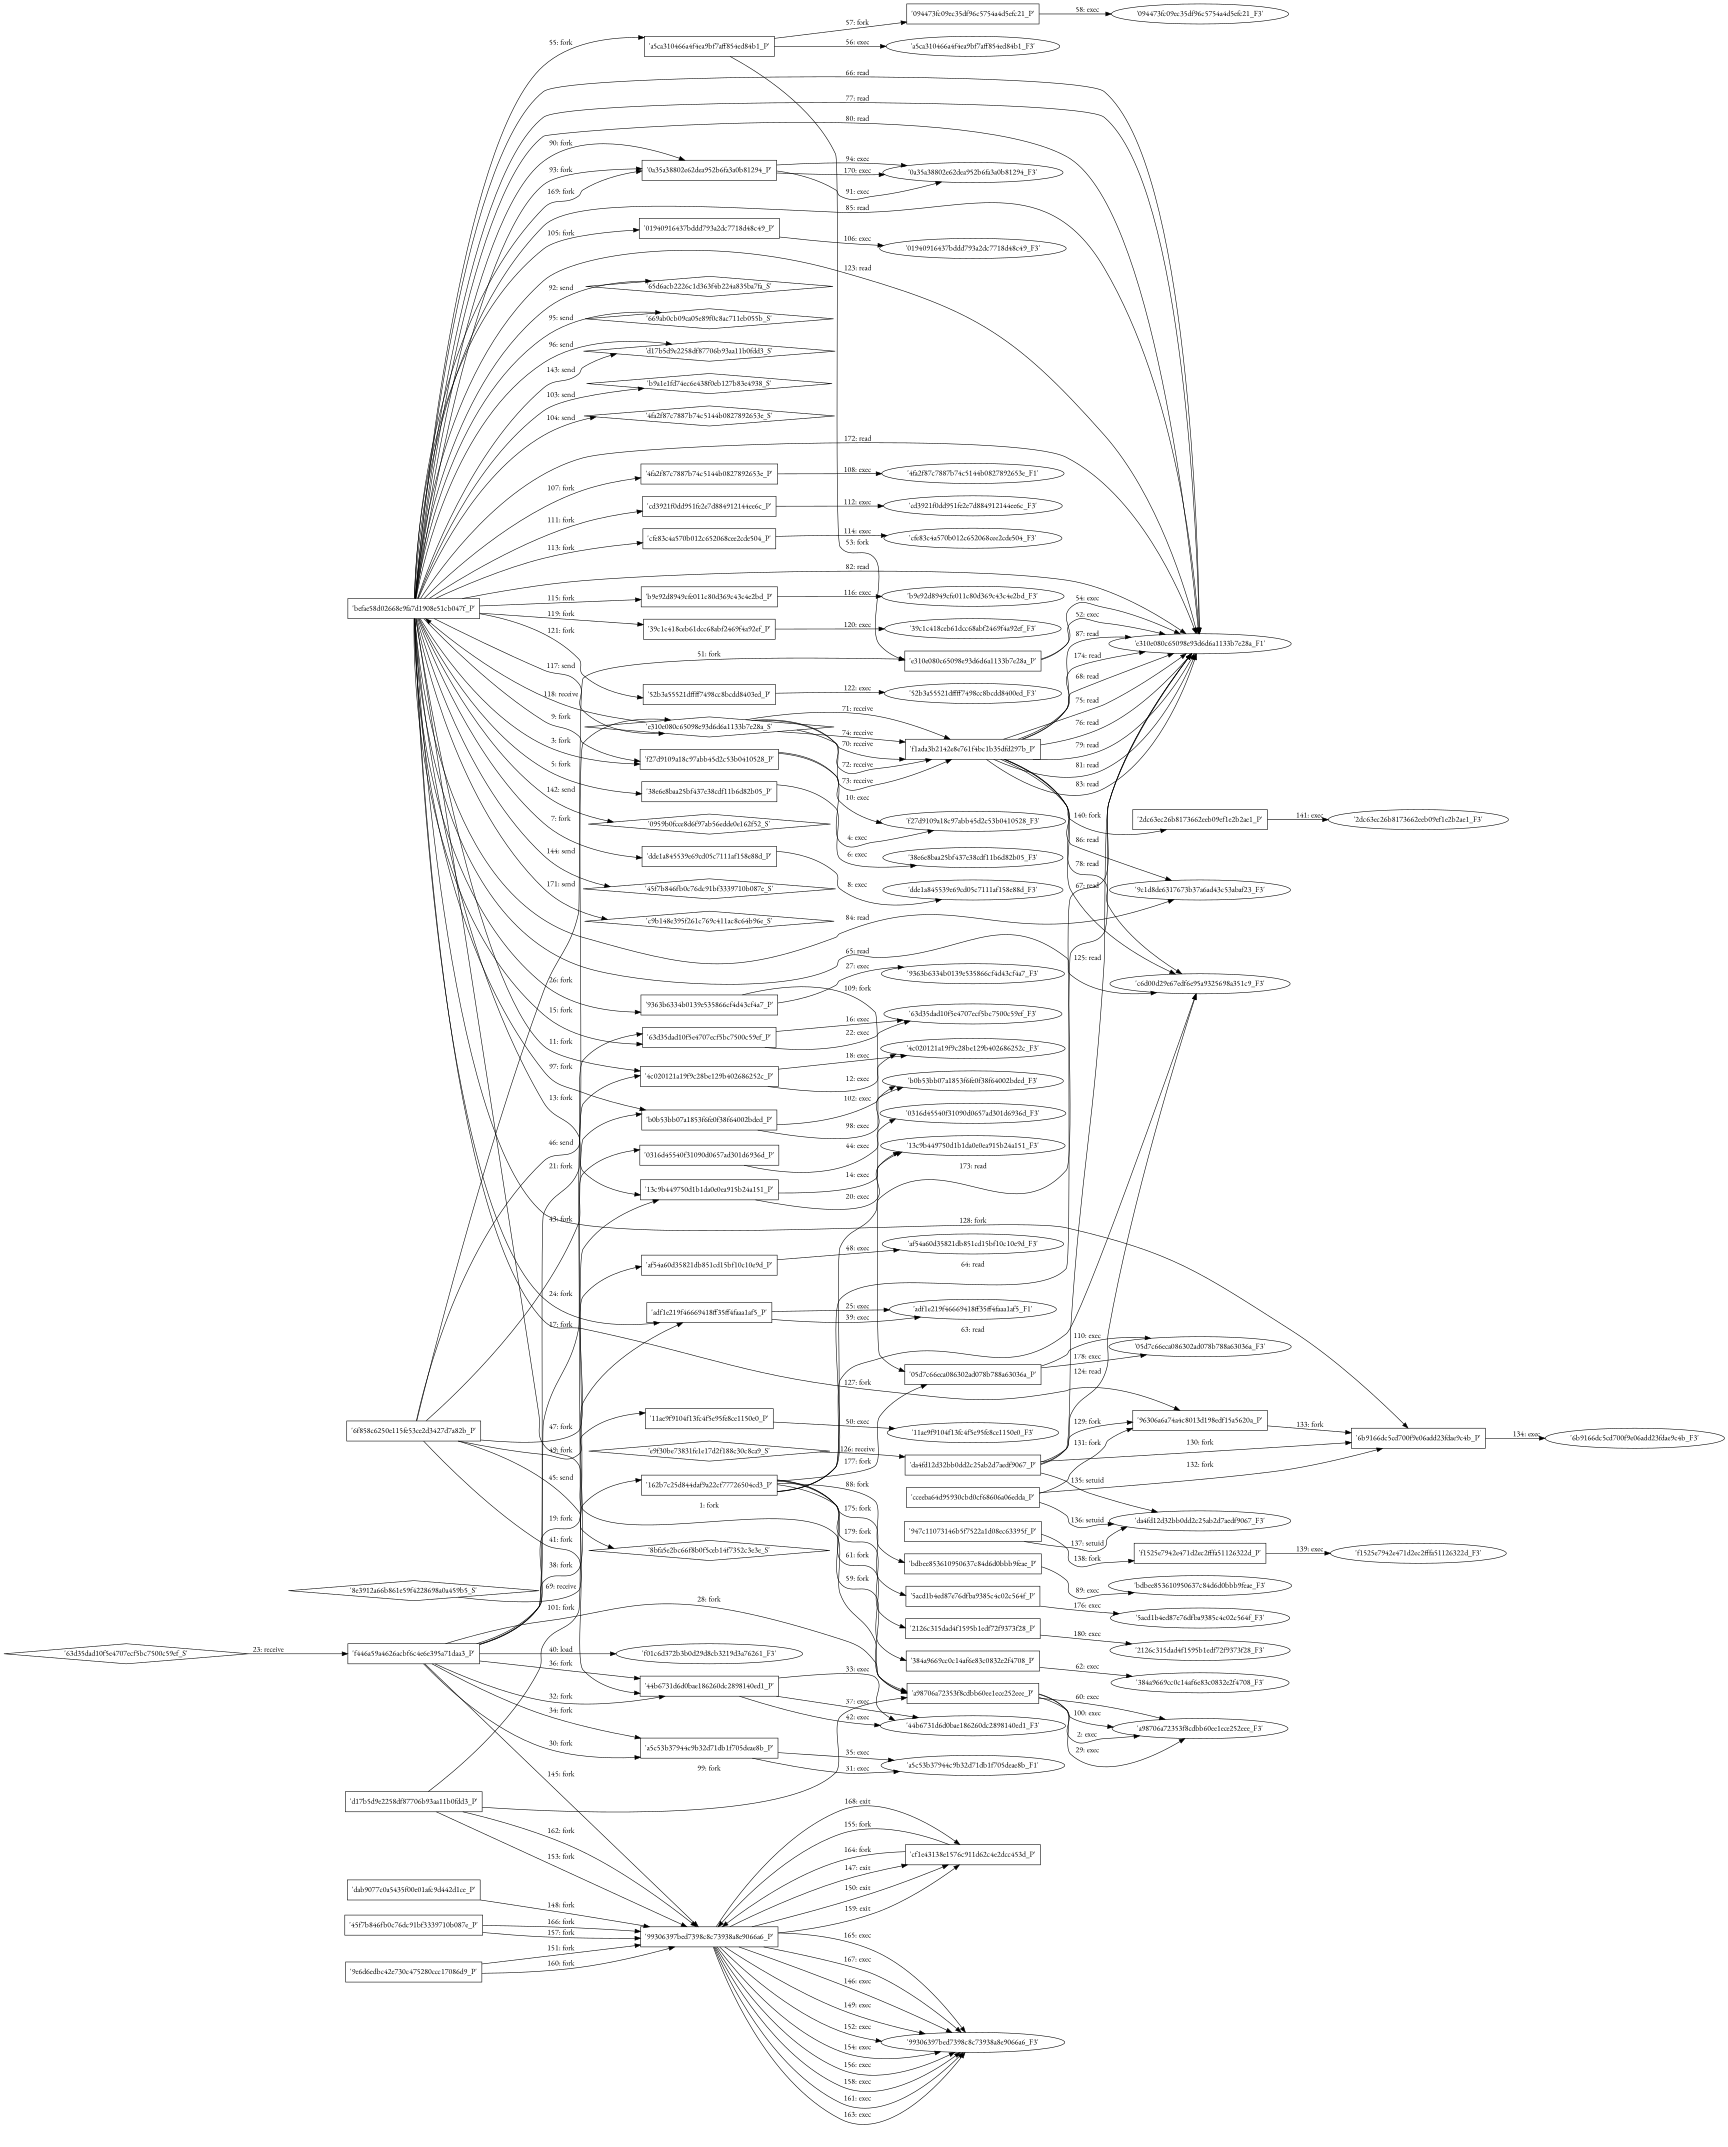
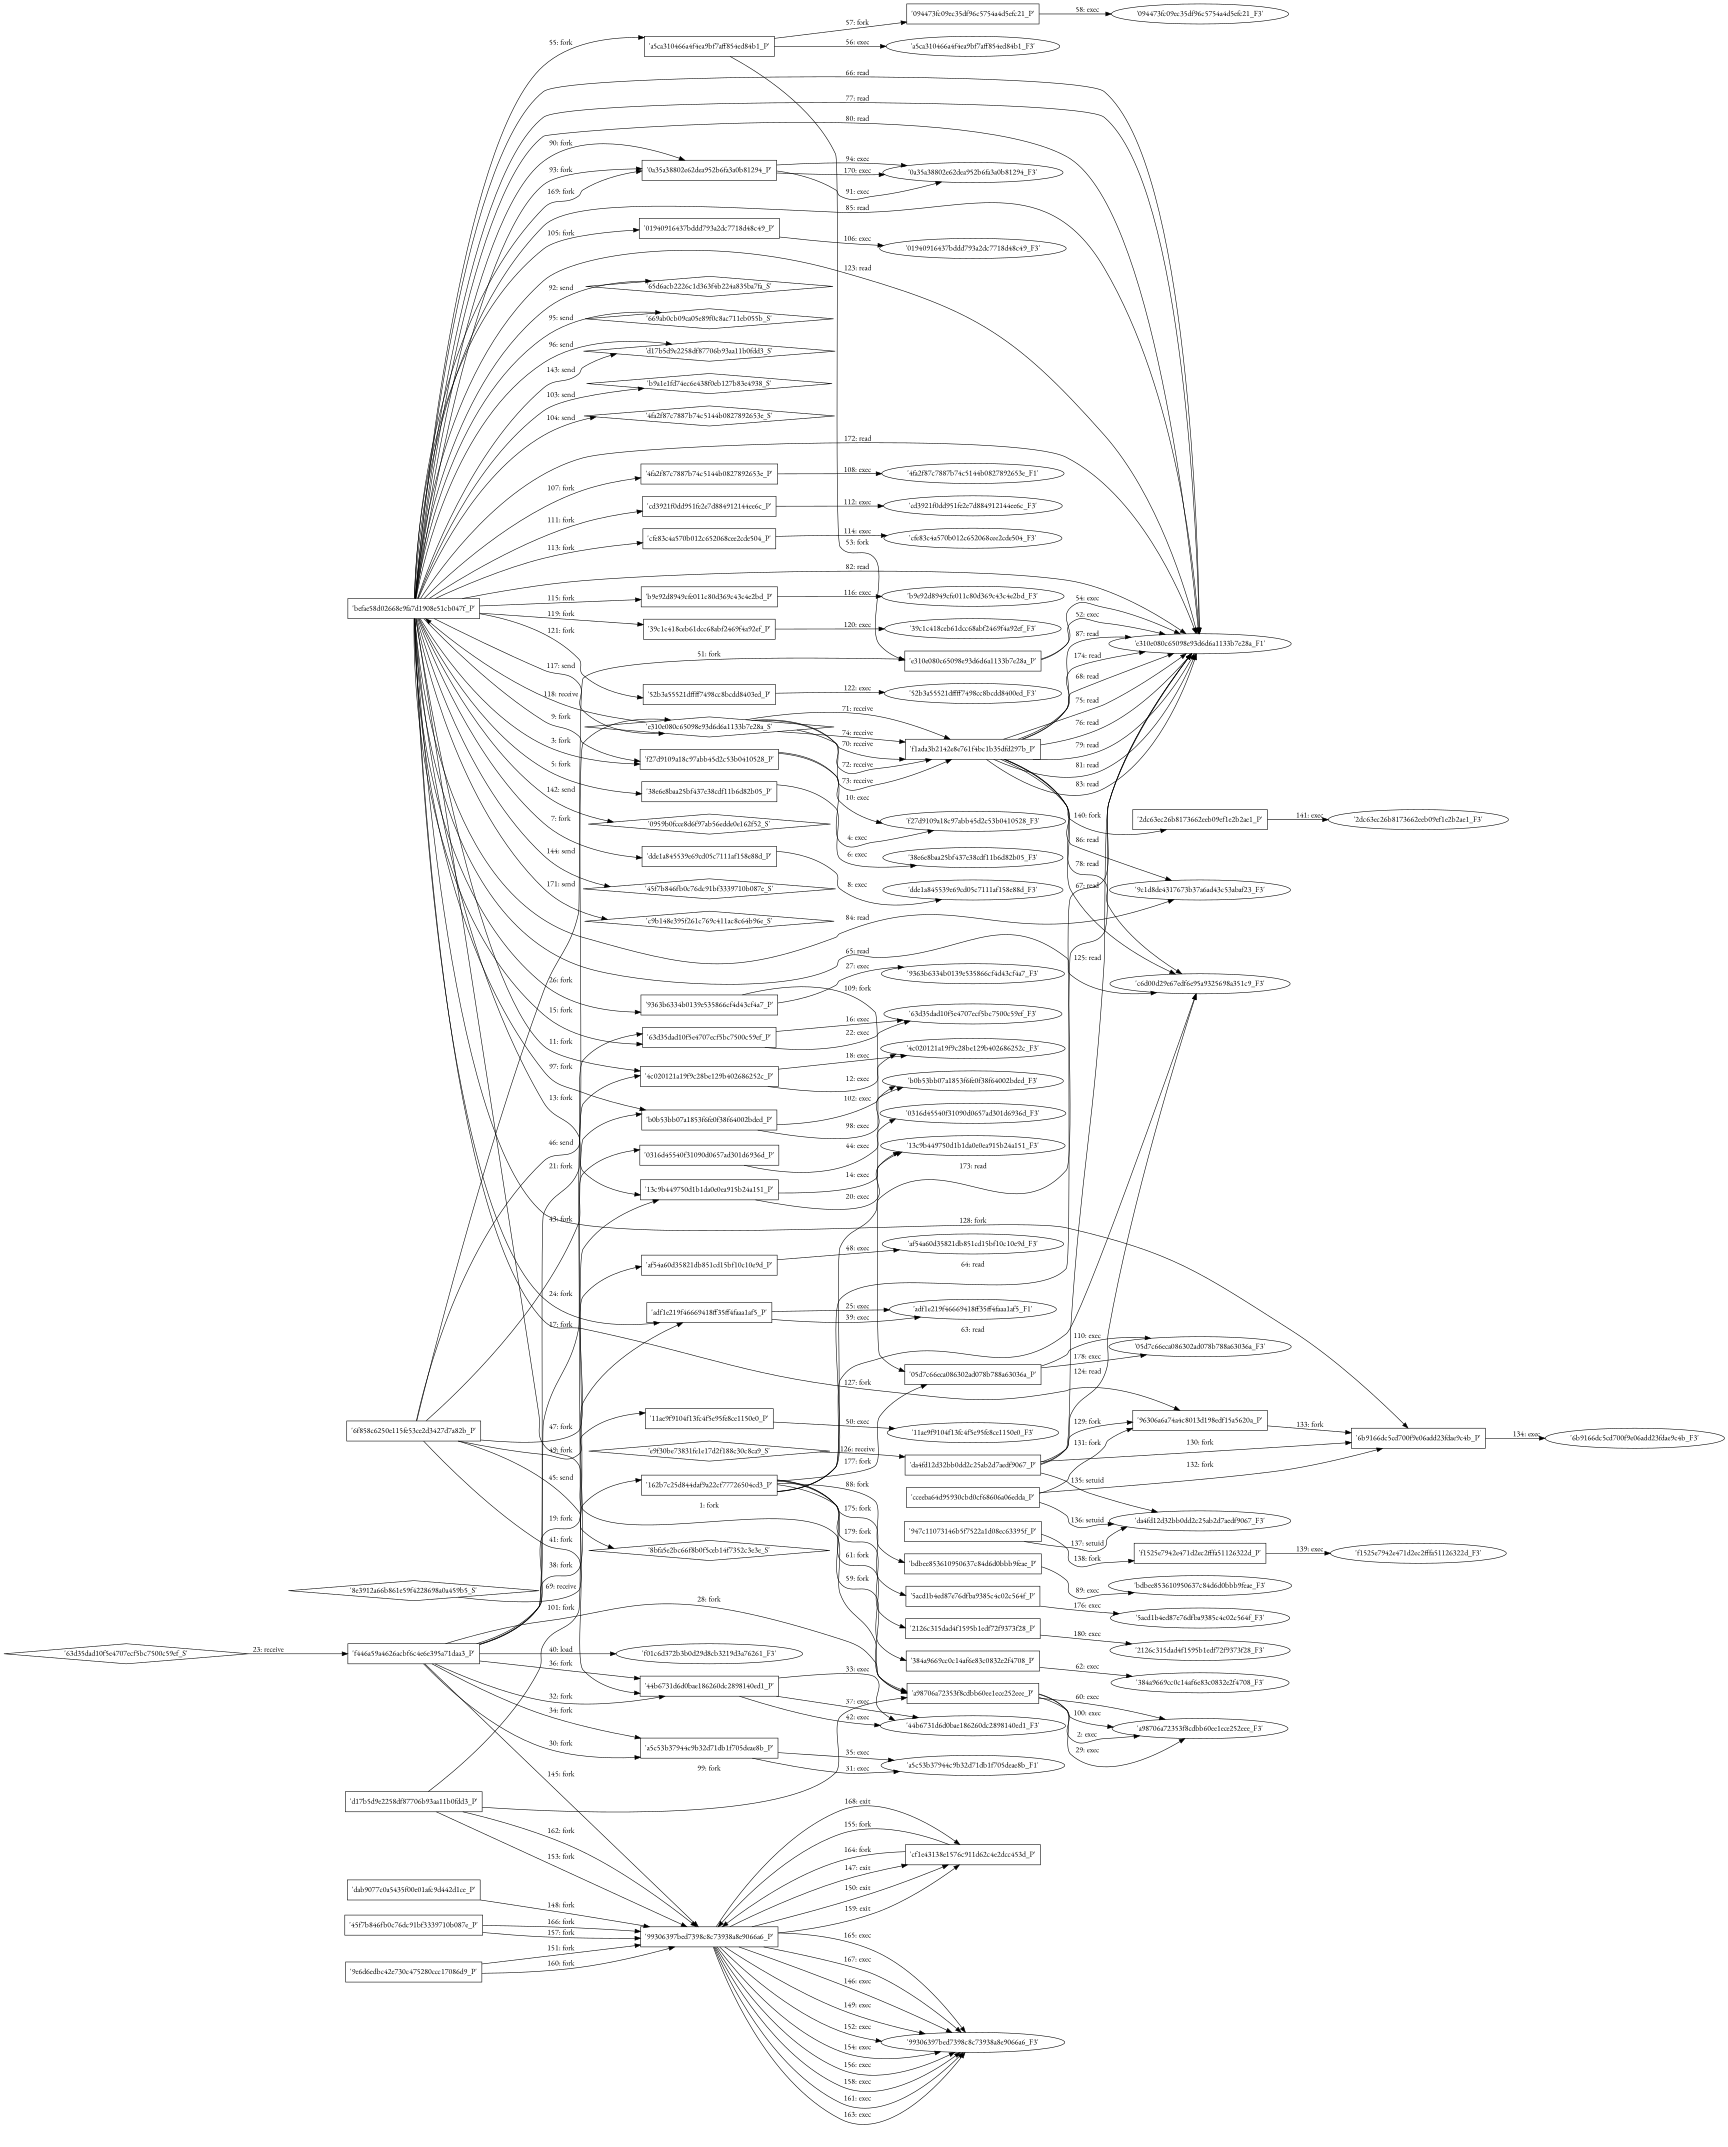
node "'9c1d8de6317673b37a6ad43c53abaf23_F3'": label "'9c1d8de6317673b37a6ad43c53abaf23_F3'" -> "'9c1d8de4317673b37a6ad43c53abaf23_F3'"
